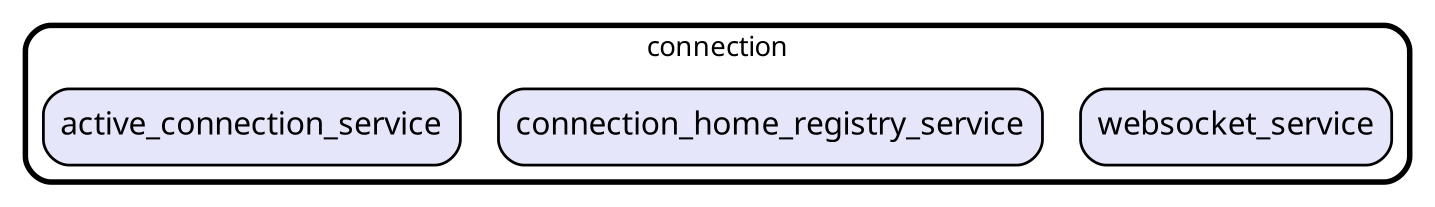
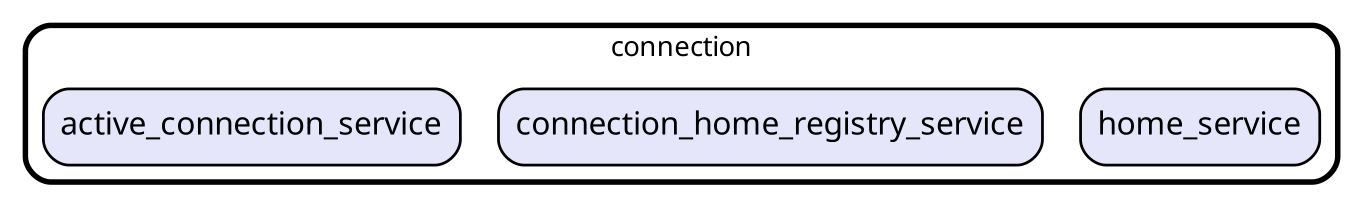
node "websocket_service": label "websocket_service" -> "home_service"
